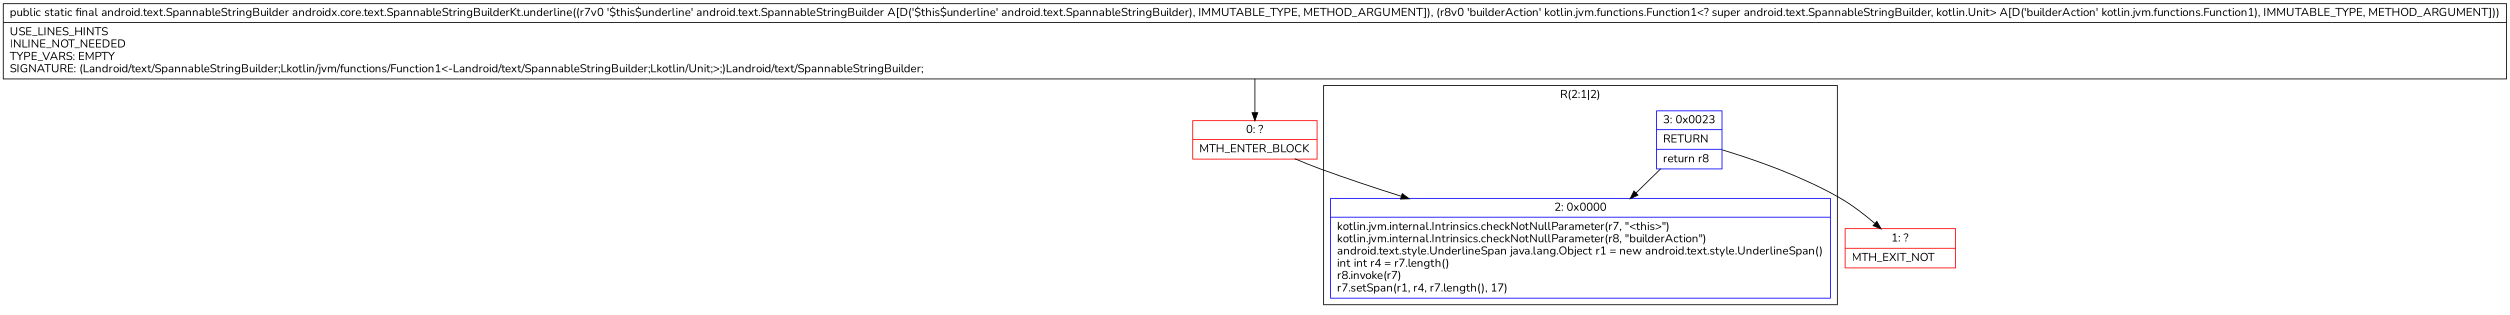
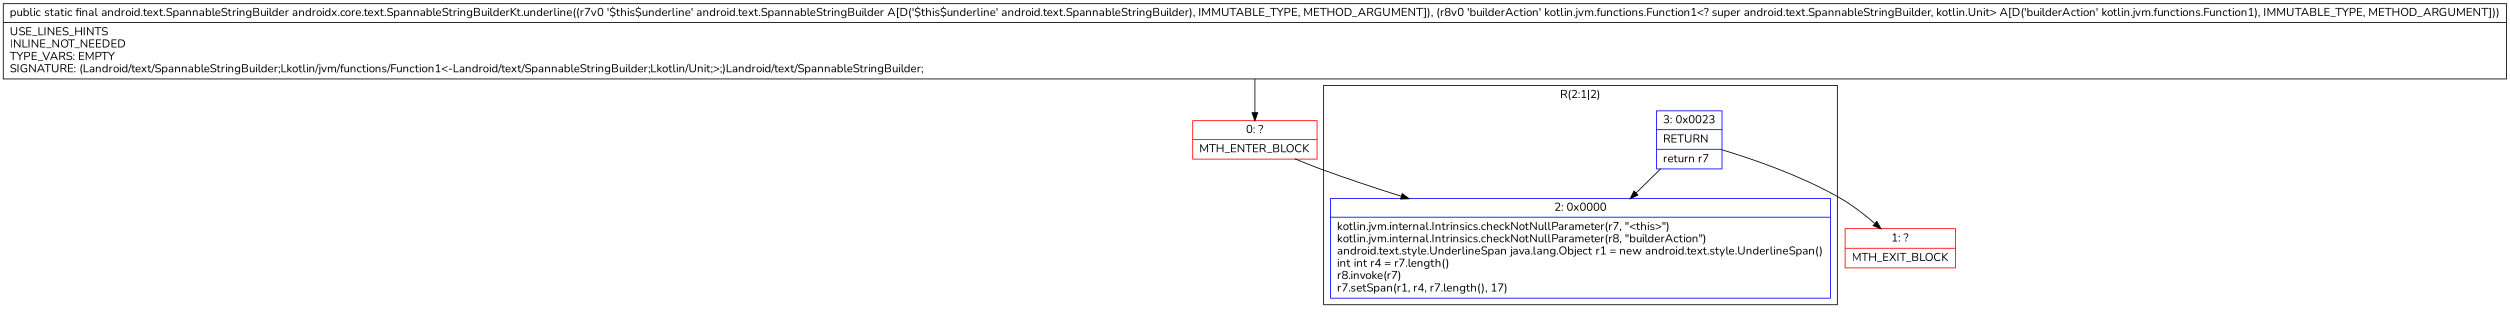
node "3: 0x0023": text "return r8" -> "return r7"
node "1: ?": text "MTH_EXIT_NOT" -> "MTH_EXIT_BLOCK"
